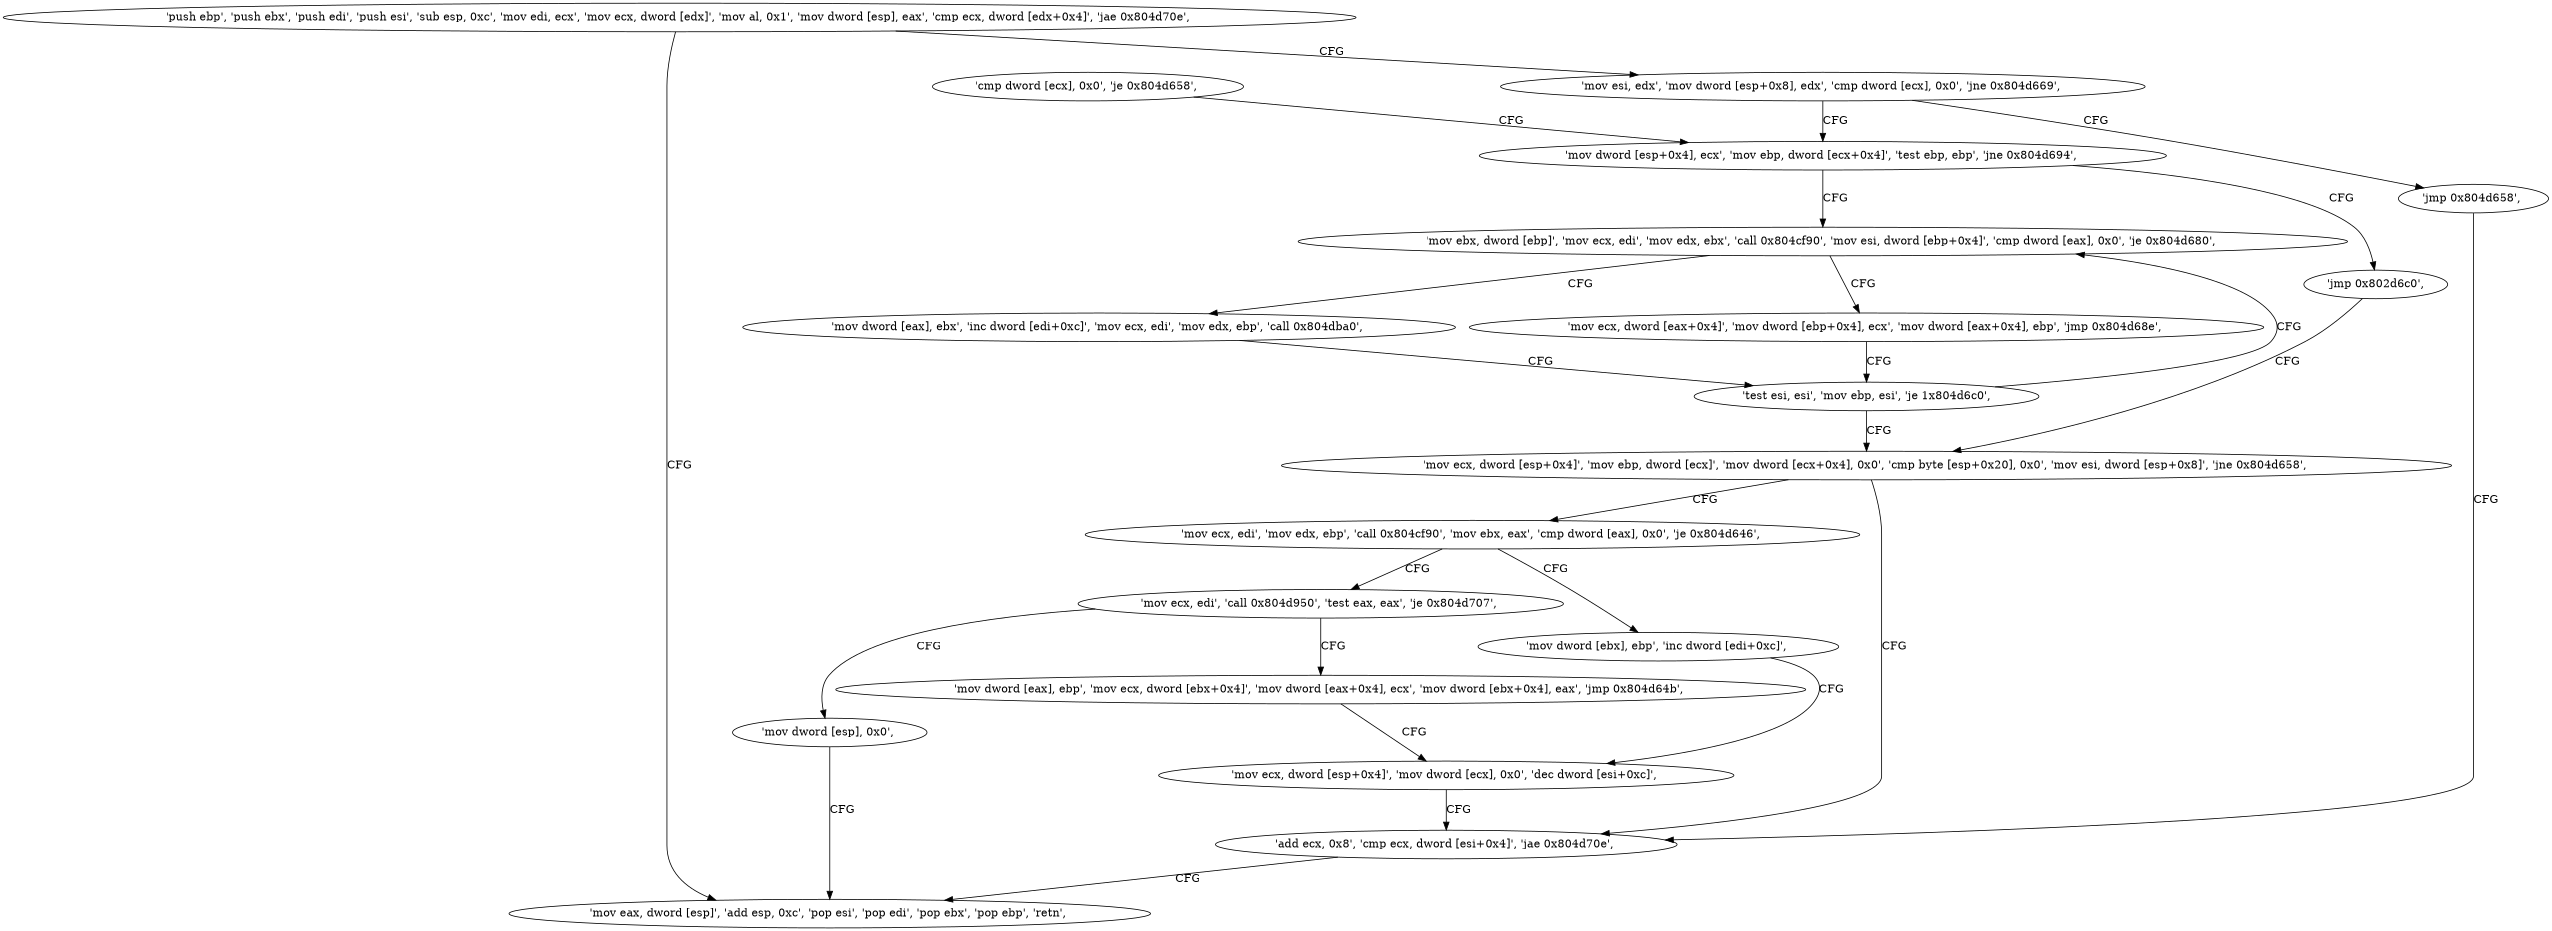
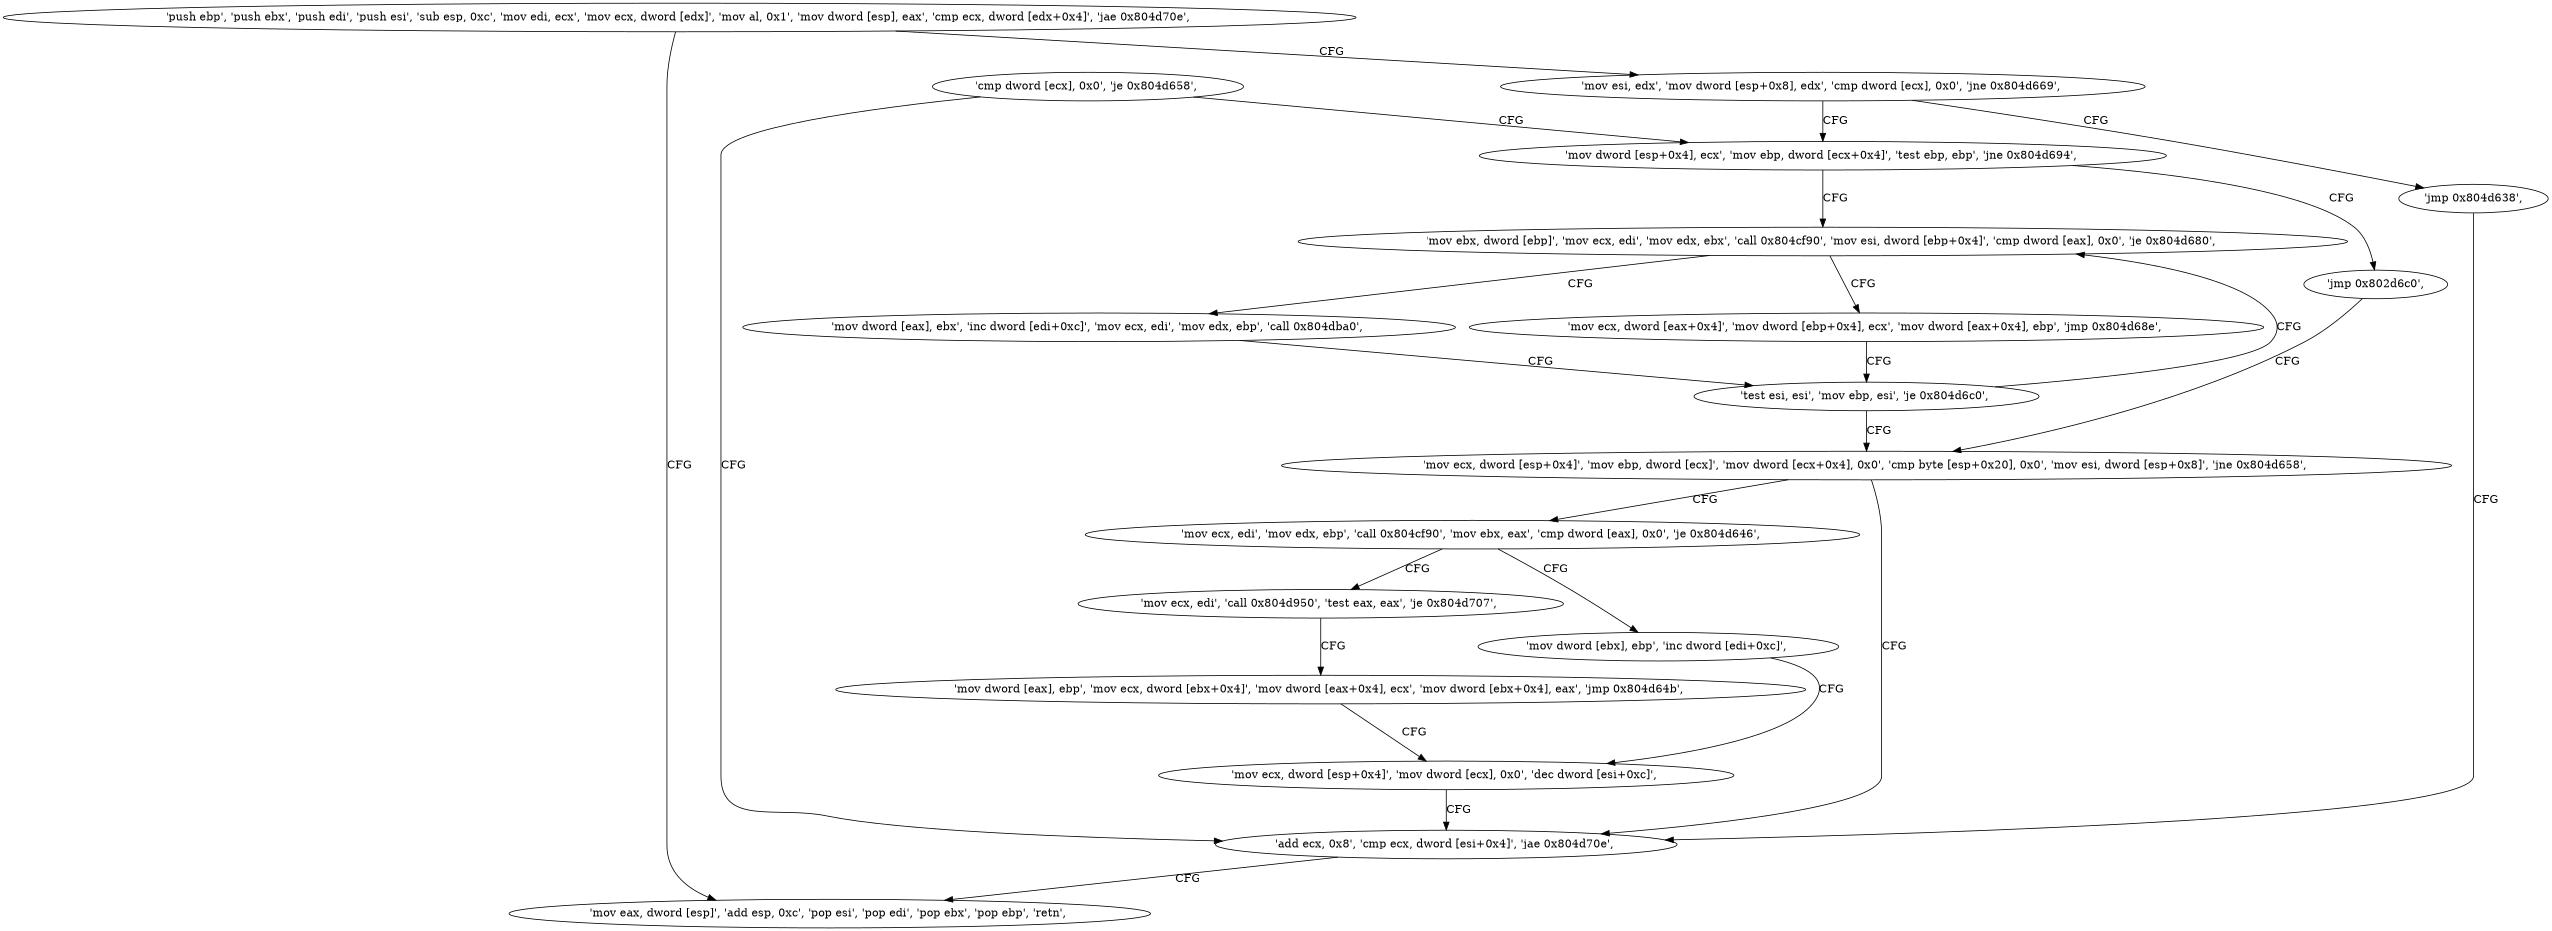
node "'jmp 0x804d658',": label "'jmp 0x804d658'," -> "'jmp 0x804d638',"
node "'test esi, esi', 'mov ebp, esi', 'je 1x804d6c0',": label "'test esi, esi', 'mov ebp, esi', 'je 1x804d6c0'," -> "'test esi, esi', 'mov ebp, esi', 'je 0x804d6c0',"
edge "'cmp dword [ecx], 0x0', 'je 0x804d658'," -> "'add ecx, 0x8', 'cmp ecx, dword [esi+0x4]', 'jae 0x804d70e',": added, label "CFG"
node "'mov dword [esp], 0x0',": removed
